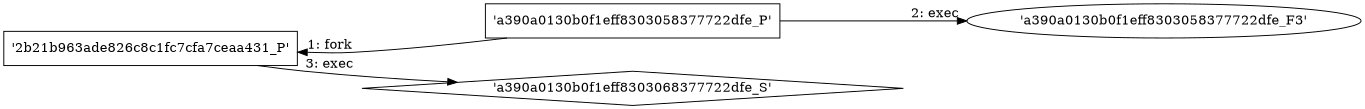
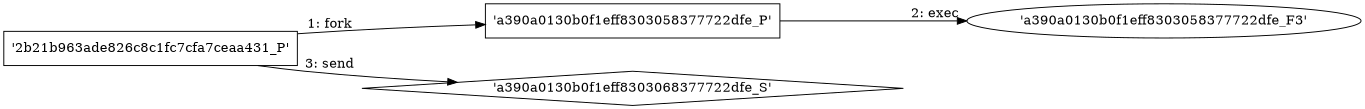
edge "'a390a0130b0f1eff8303058377722dfe_P'" -> "'2b21b963ade826c8c1fc7cfa7ceaa431_P'": reversed
edge "'2b21b963ade826c8c1fc7cfa7ceaa431_P'" -> "'a390a0130b0f1eff8303068377722dfe_S'": label "3: exec" -> "3: send"
